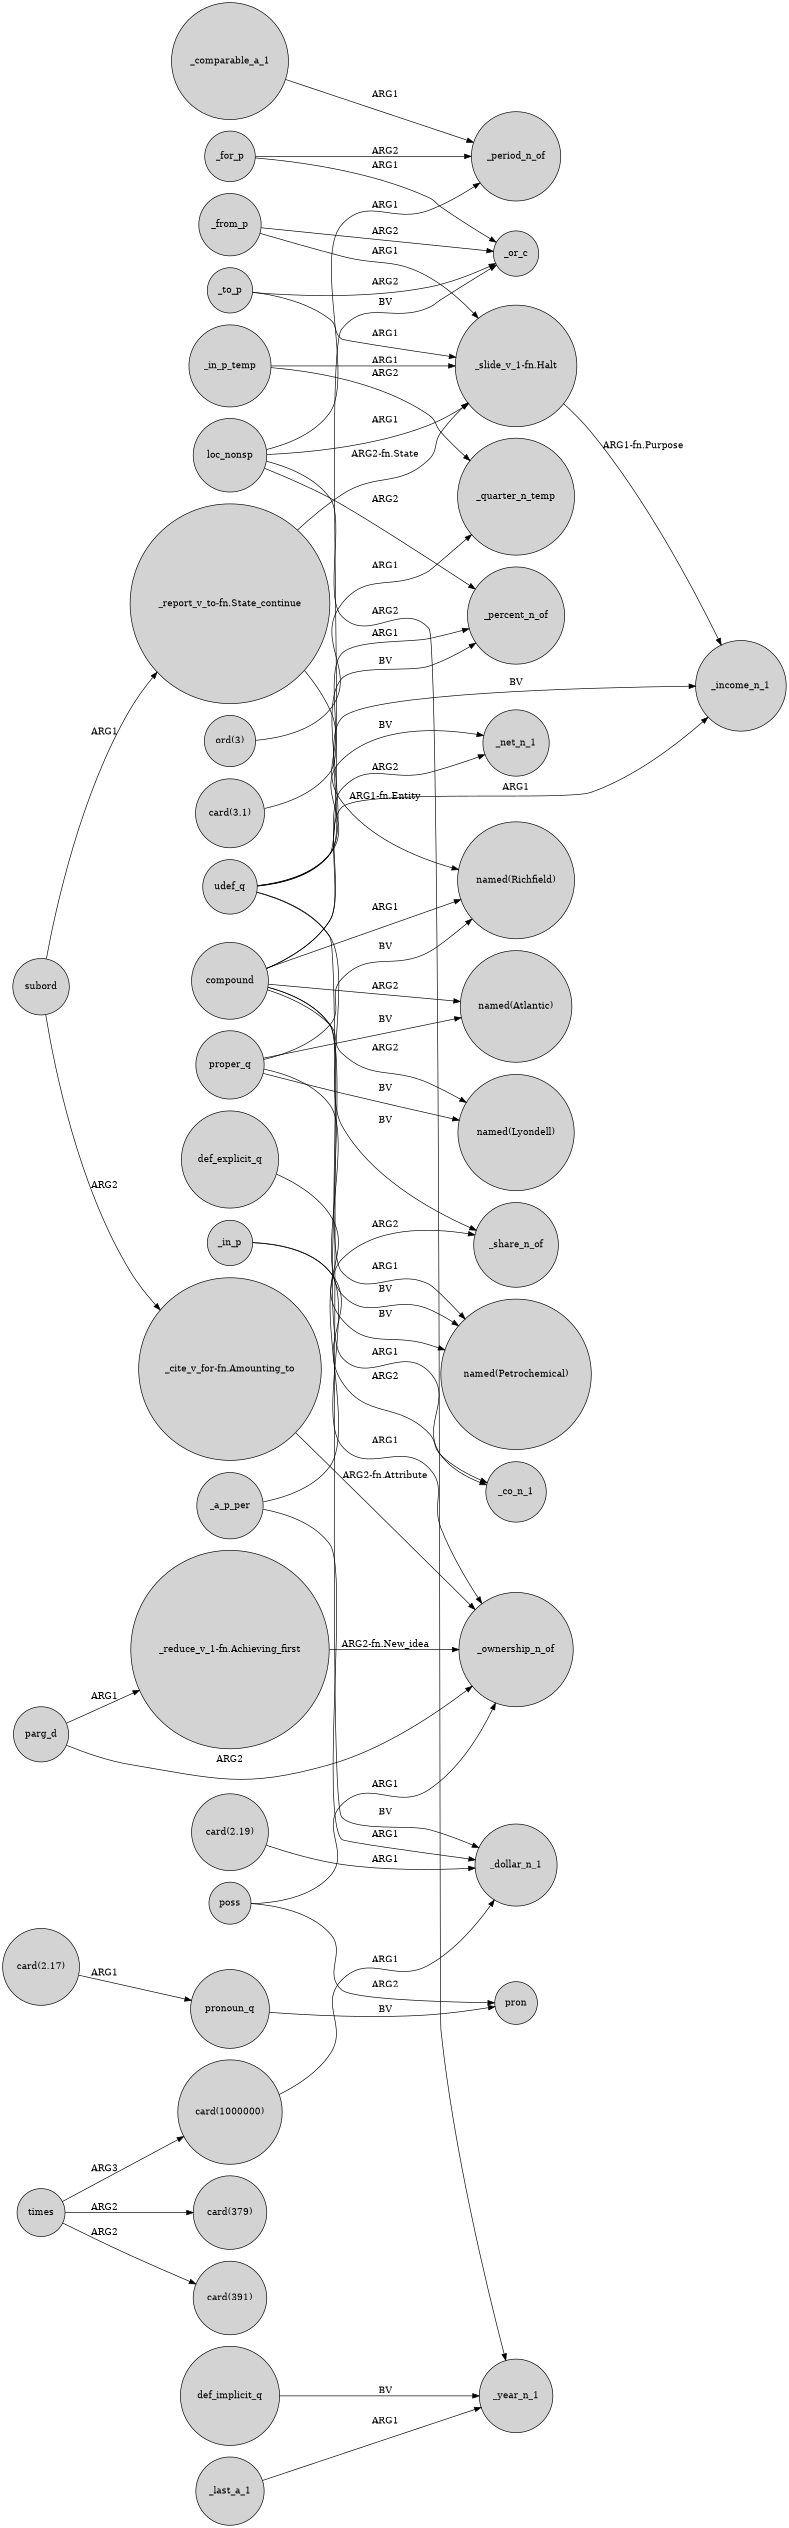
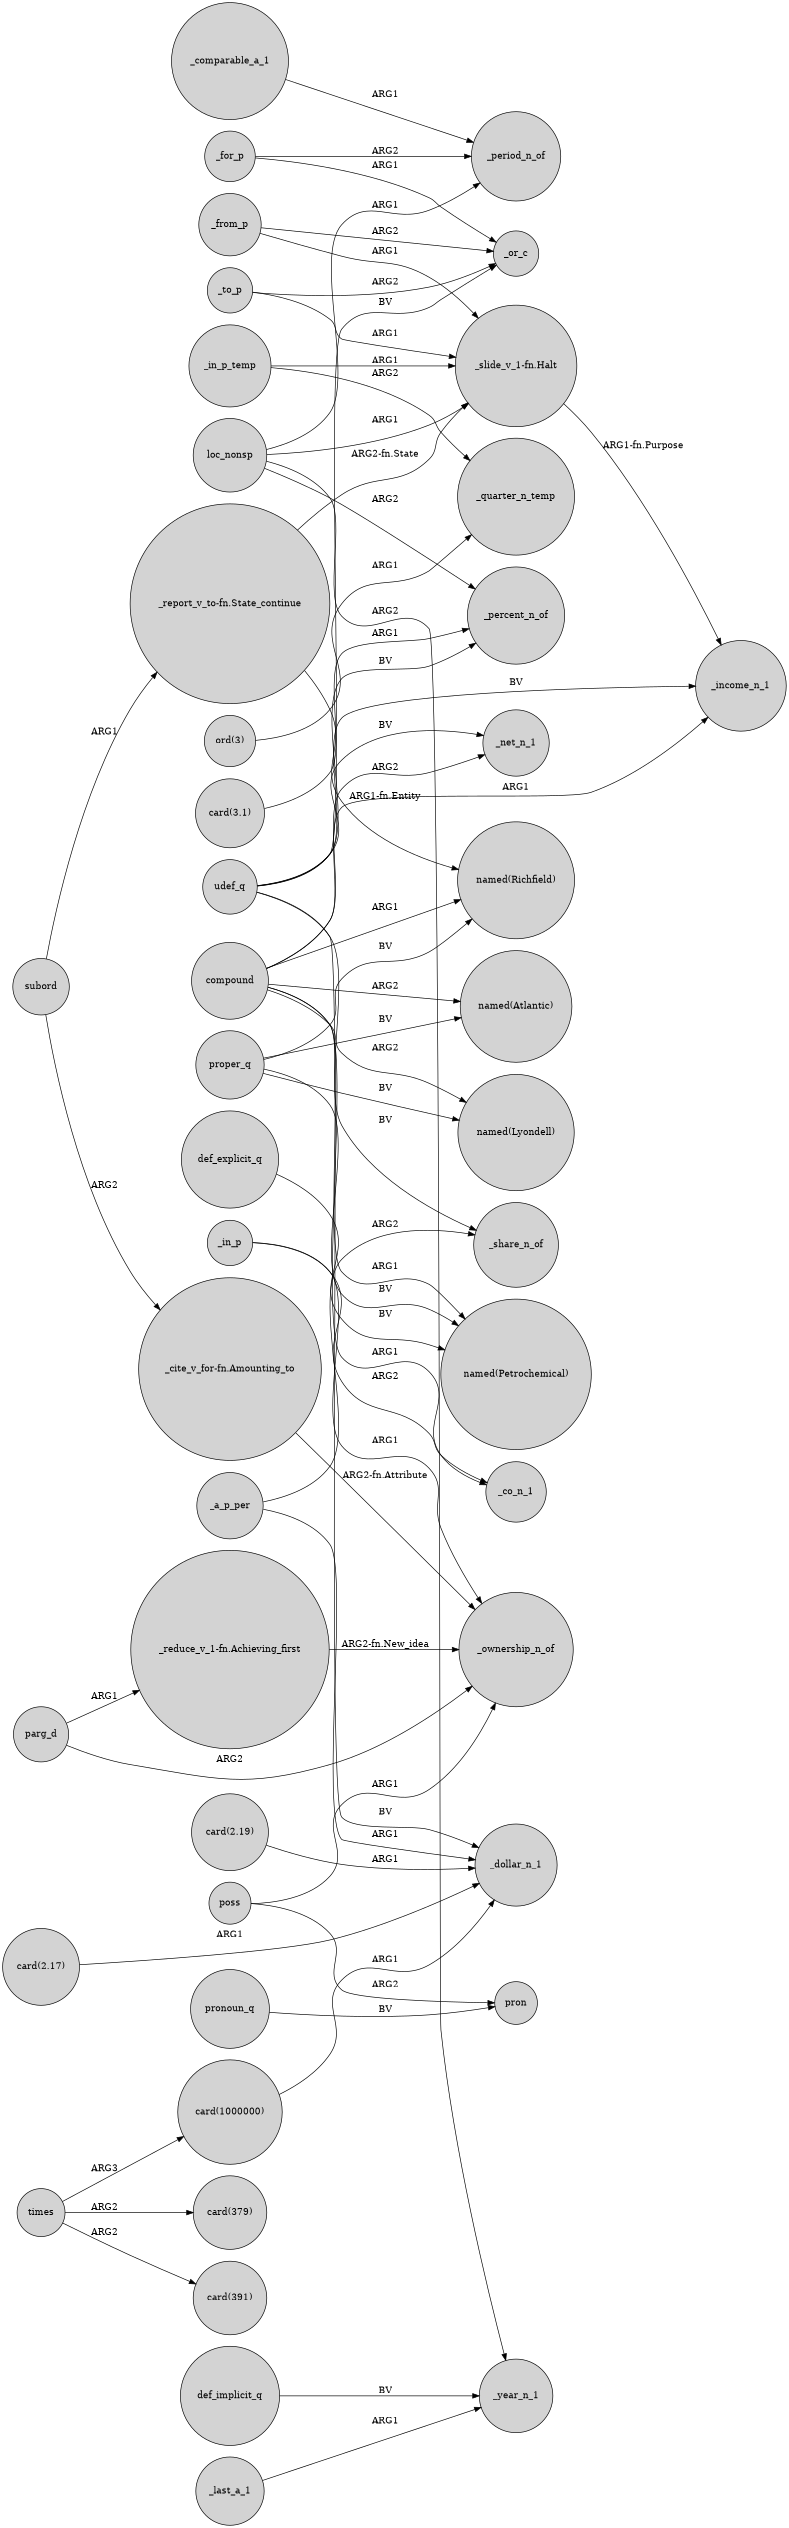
edge "card(2.17)" -> "pronoun_q": now "card(2.17)" -> "_dollar_n_1"
